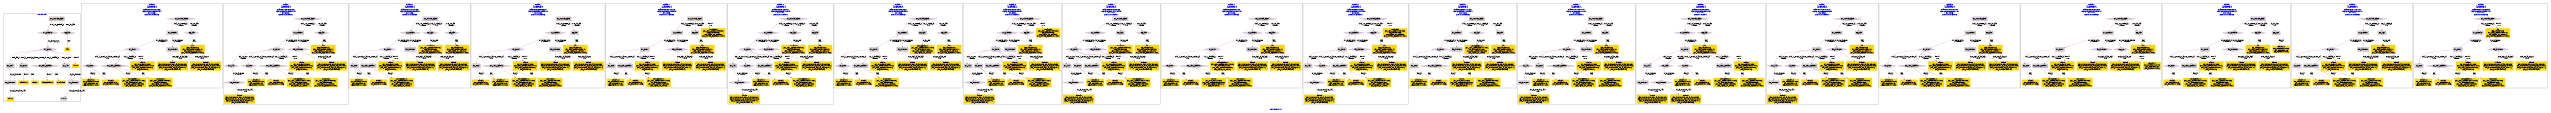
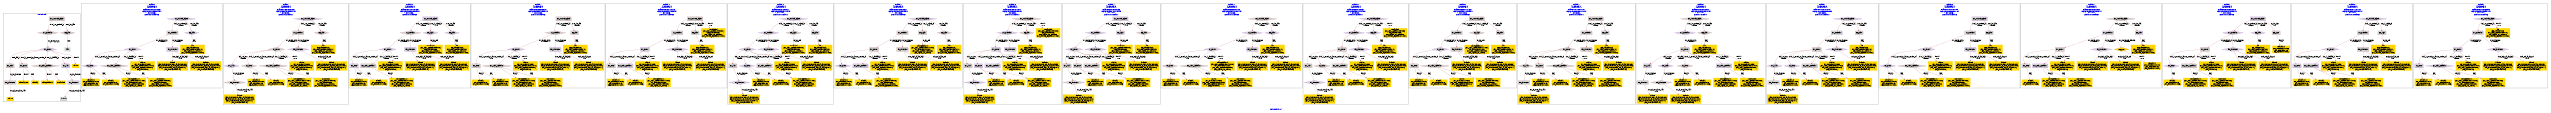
node "title": fillcolor gold -> lightgray
node "E55_Type1": fillcolor lightgray -> gold
node "nationality uri": label "nationality uri" -> "nationality name"
node "classLink": label "classLink" -> "nationality"
